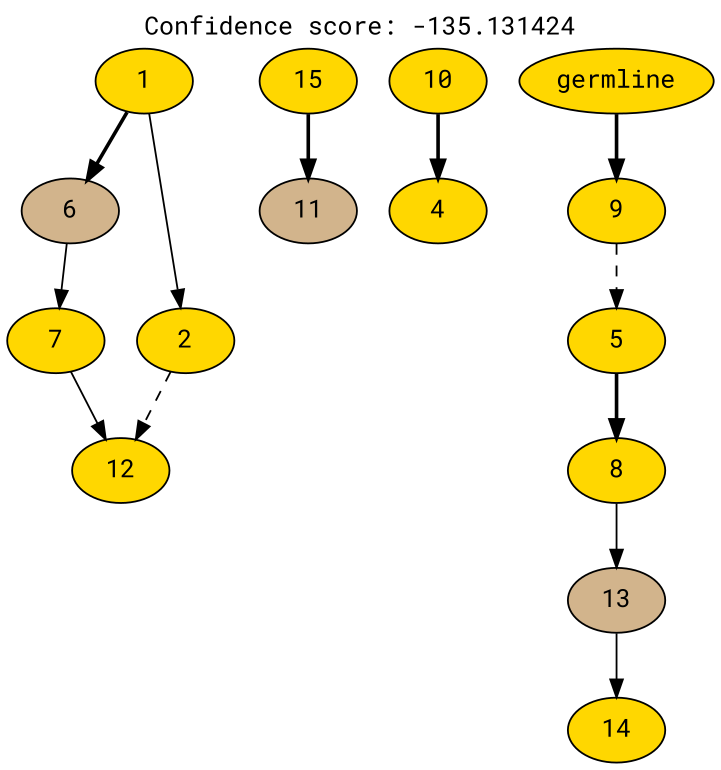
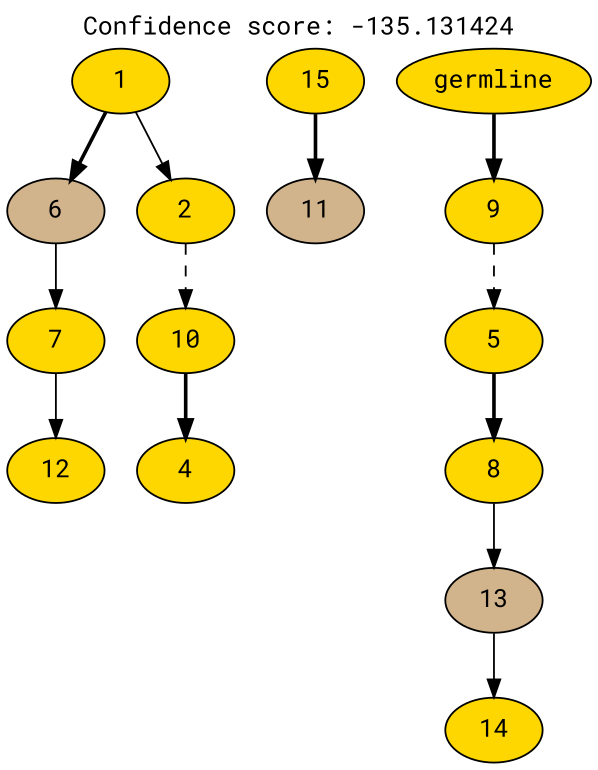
edge "2" -> "12": now "2" -> "10"
